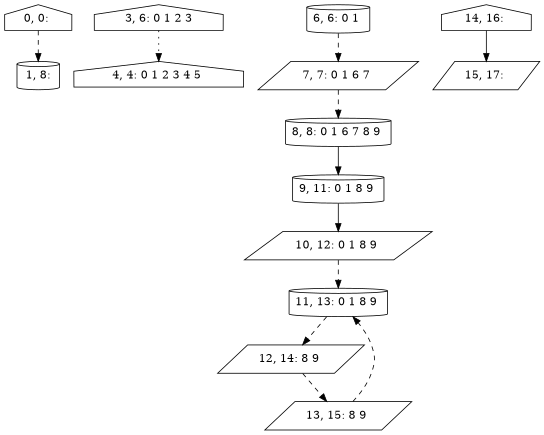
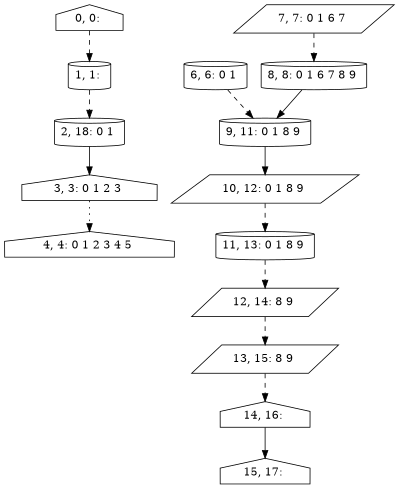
node "3, 6: 0 1 2 3": label "3, 6: 0 1 2 3" -> "3, 3: 0 1 2 3"
edge "6, 6: 0 1" -> "7, 7: 0 1 6 7": now "6, 6: 0 1" -> "9, 11: 0 1 8 9"
node "1, 8:": label "1, 8:" -> "1, 1:"
node "15, 17:": shape parallelogram -> house
node "2, 18: 0 1": added
edge "13, 15: 8 9" -> "11, 13: 0 1 8 9": now "13, 15: 8 9" -> "14, 16:"
